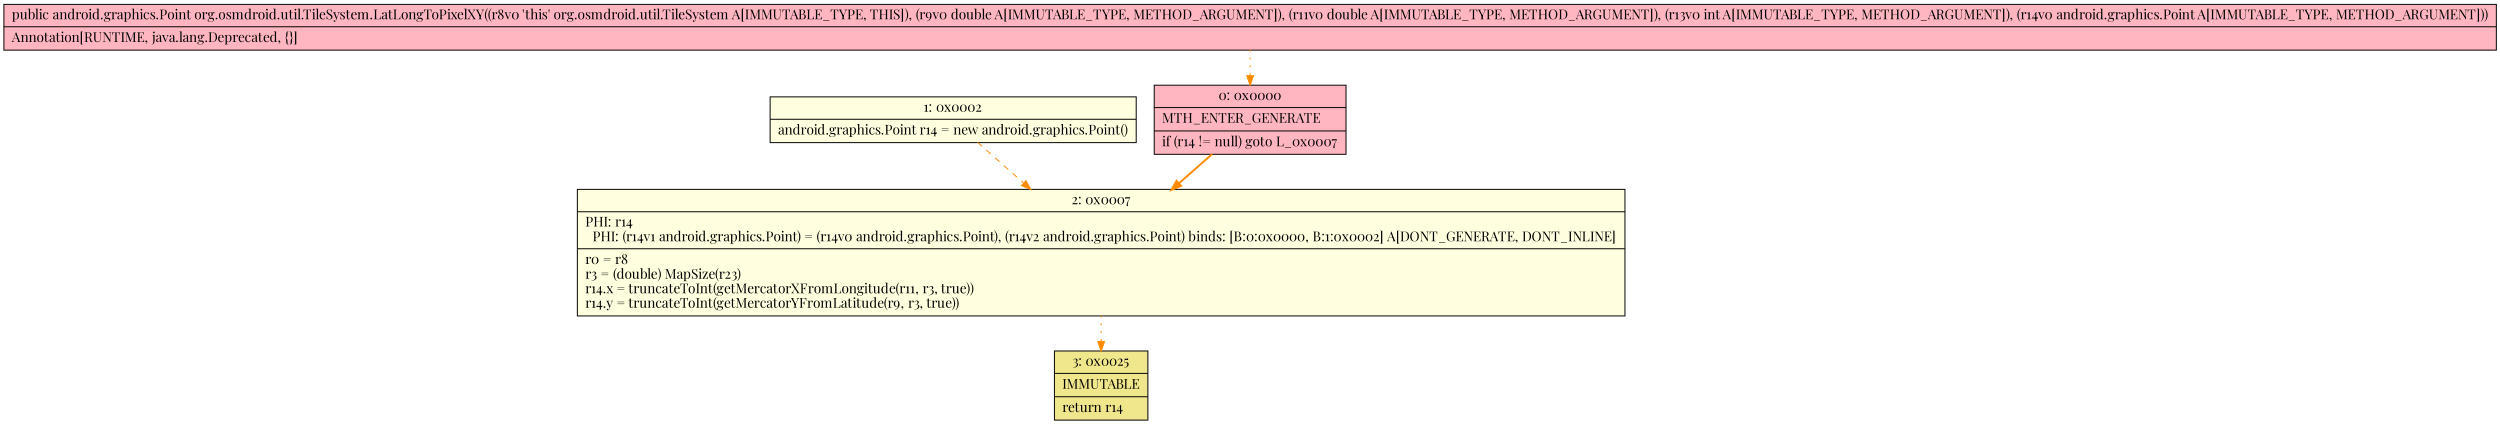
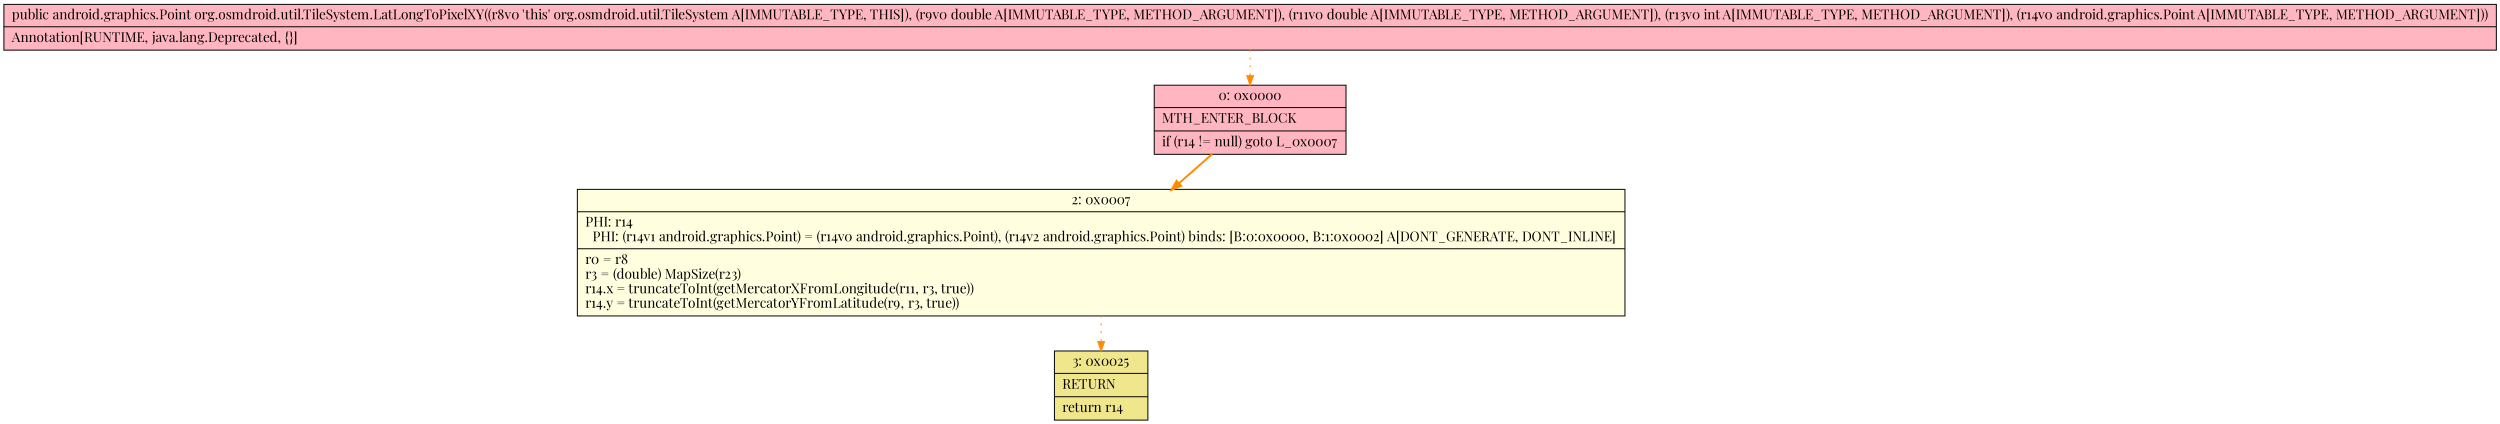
node "0: 0x0000": text "MTH_ENTER_GENERATE" -> "MTH_ENTER_BLOCK"
node "1: 0x0002": removed
node "3: 0x0025": text "IMMUTABLE" -> "RETURN"
